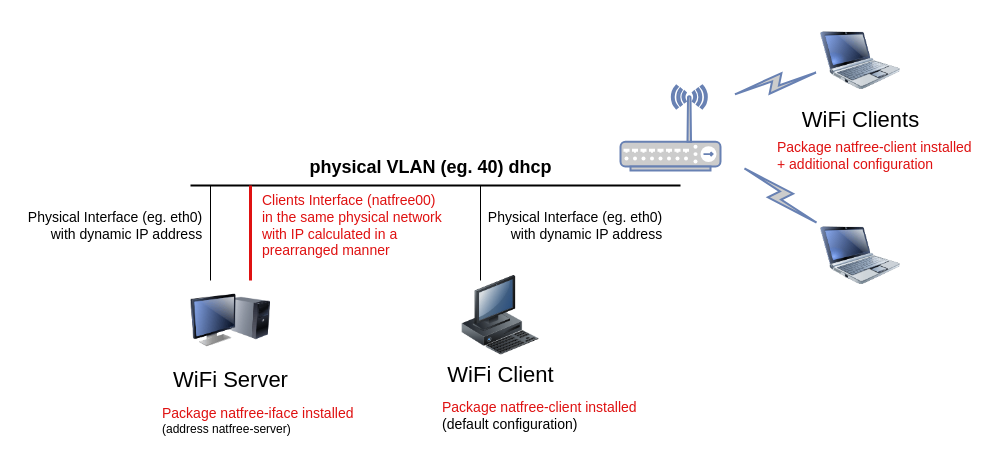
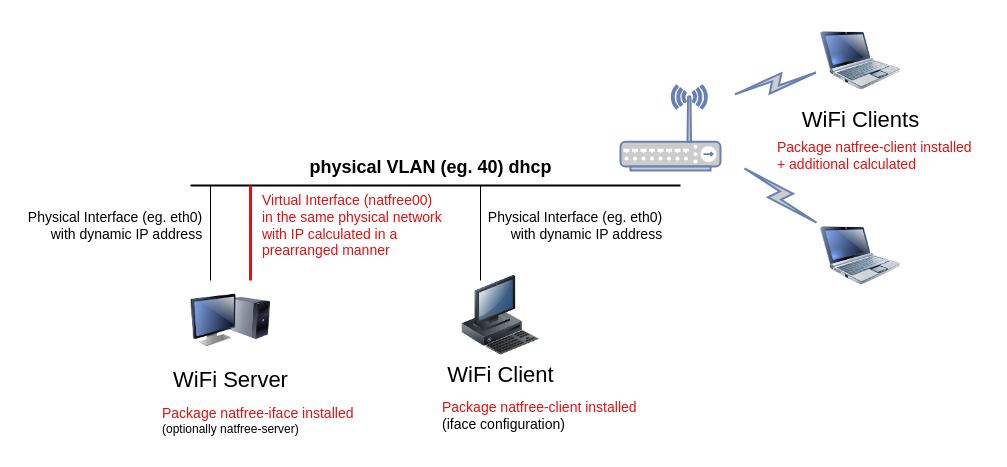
node "Package natfree-client installed + additional configuration": label "Package natfree-client installed + additional configuration" -> "Package natfree-client installed + additional calculated"
node "Clients Interface (natfree00) in the same physical network with IP calculated in a prearranged manner": label "Clients Interface (natfree00) in the same physical network with IP calculated in a prearranged manner" -> "Virtual Interface (natfree00) in the same physical network with IP calculated in a prearranged manner"
node "Package natfree-client installed (default configuration)": label "Package natfree-client installed (default configuration)" -> "Package natfree-client installed (iface configuration)"
node "Package natfree-iface installed (address natfree-server)": label "Package natfree-iface installed (address natfree-server)" -> "Package natfree-iface installed (optionally natfree-server)"
